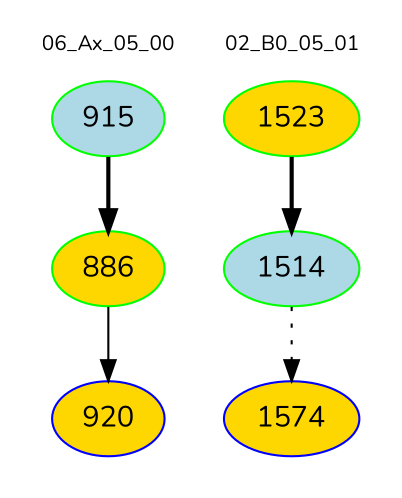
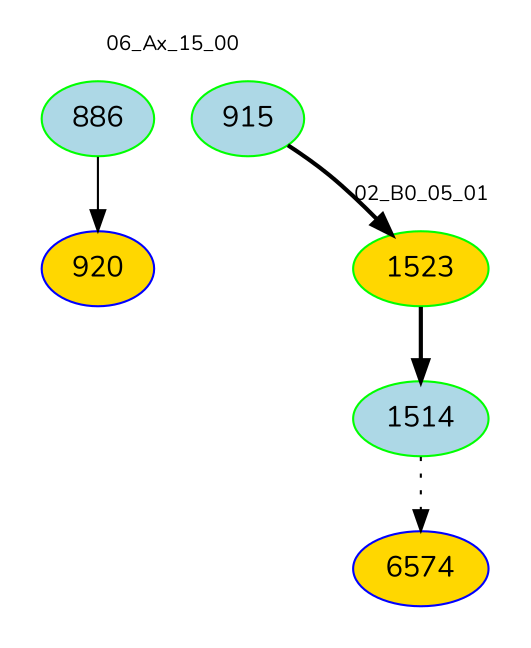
cluster "06_Ax_05_00": label "06_Ax_05_00" -> "06_Ax_15_00"
edge "915" -> "886": now "915" -> "1523"
node "886": fillcolor gold -> lightblue
node "1574": label "1574" -> "6574"
